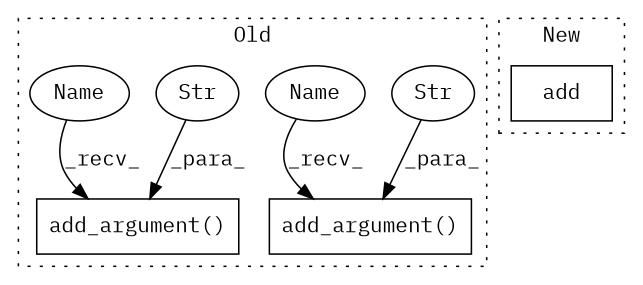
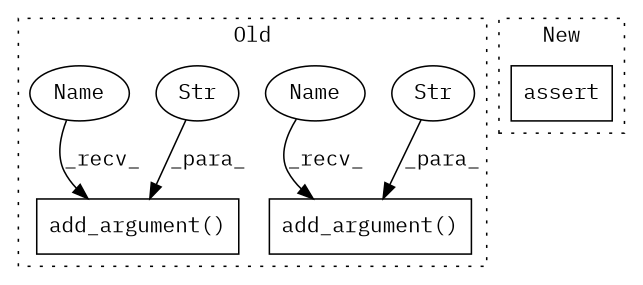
node "add": label "add" -> "assert"
